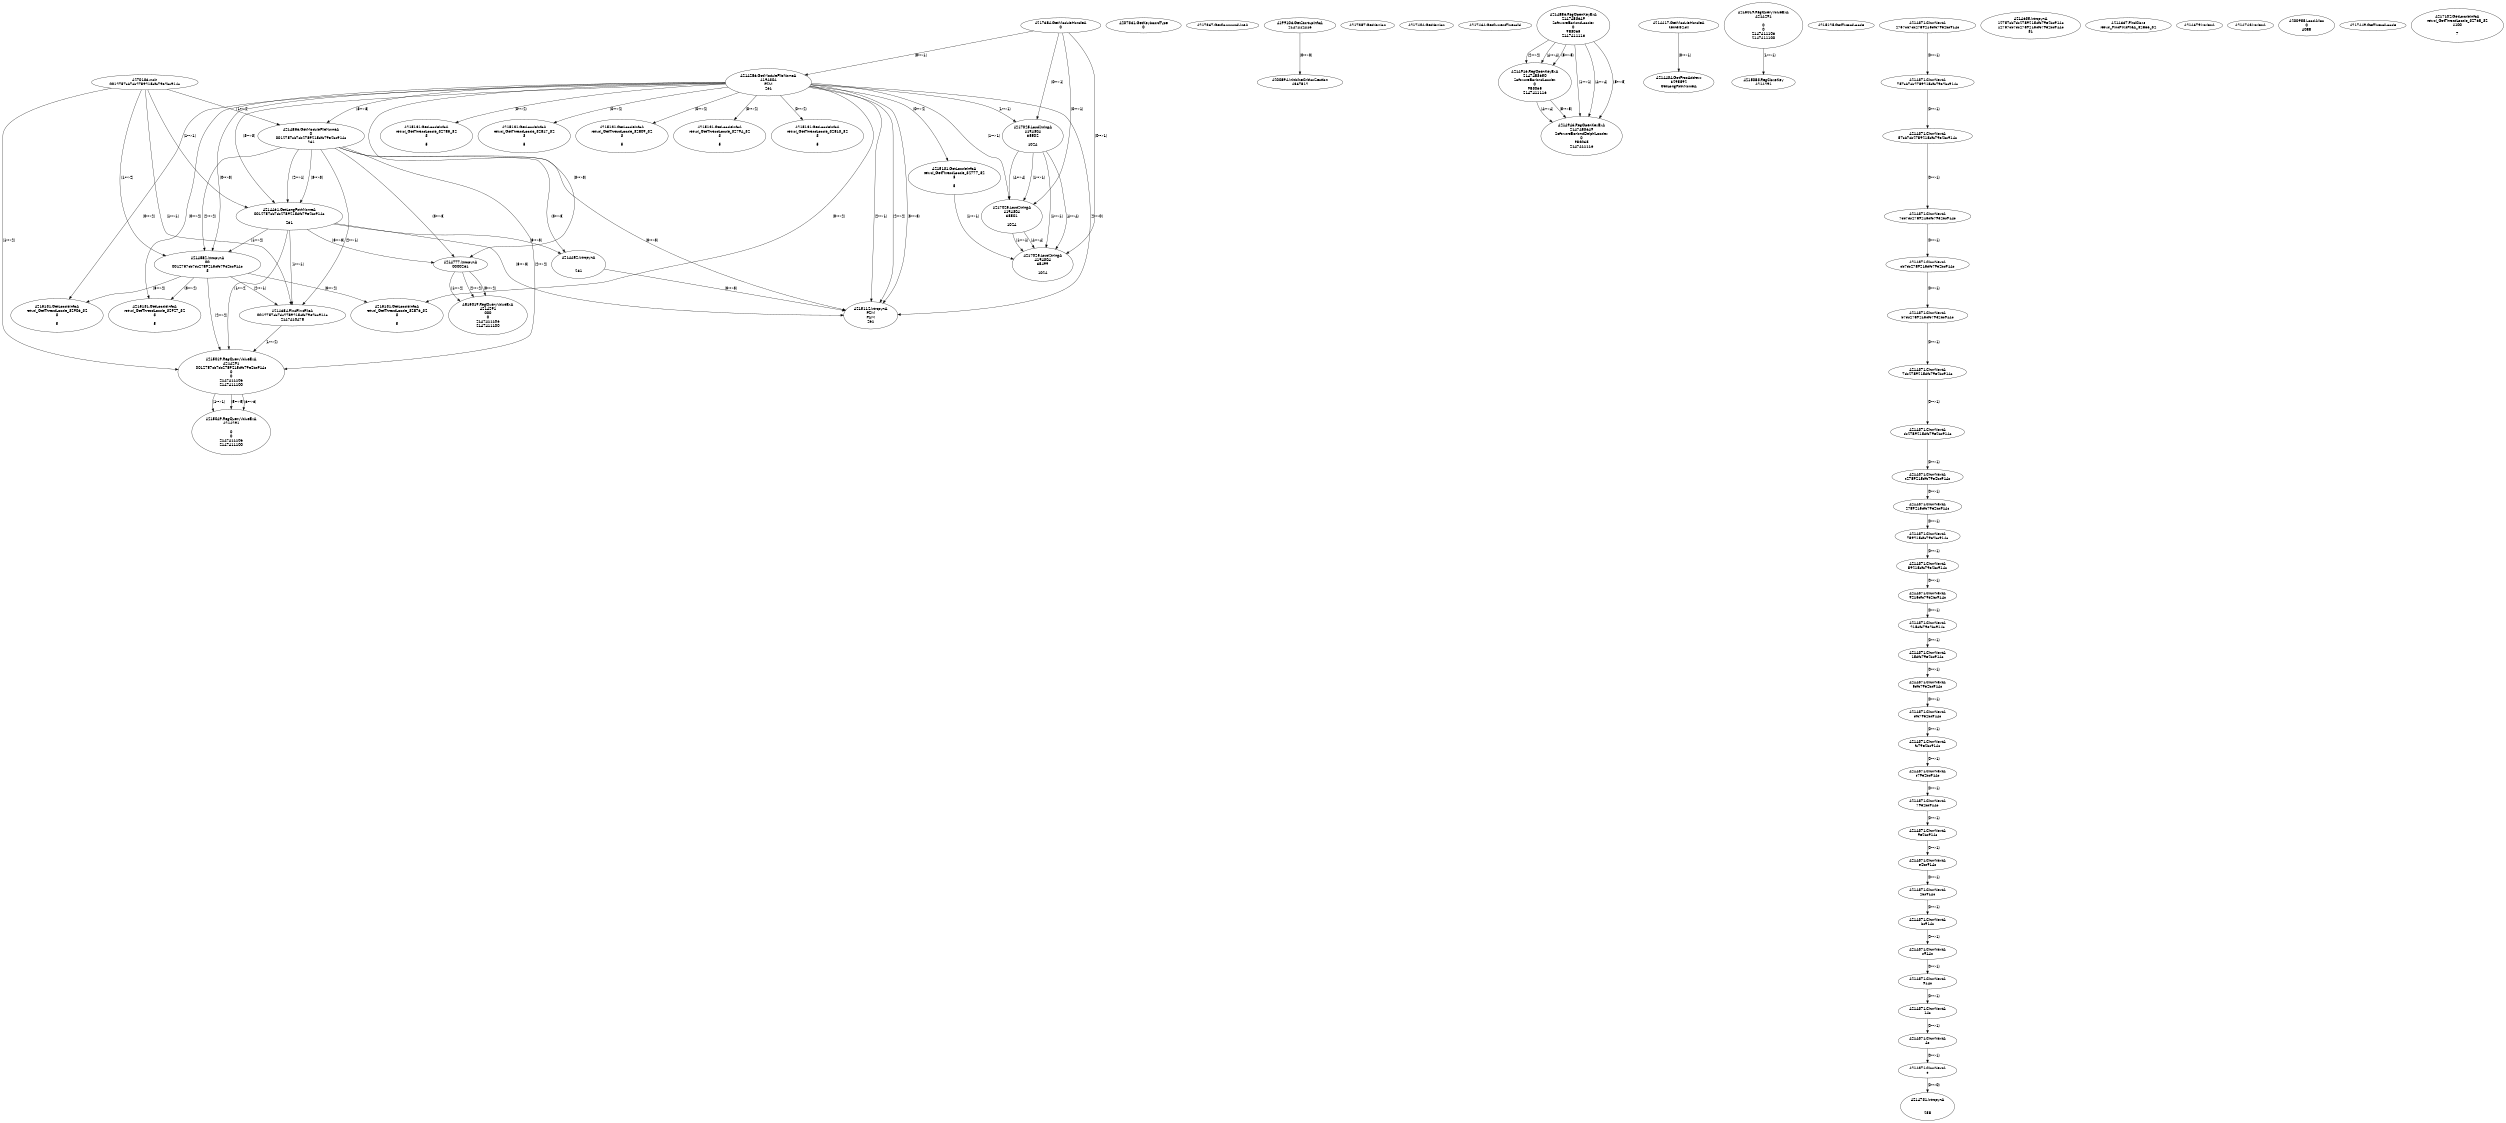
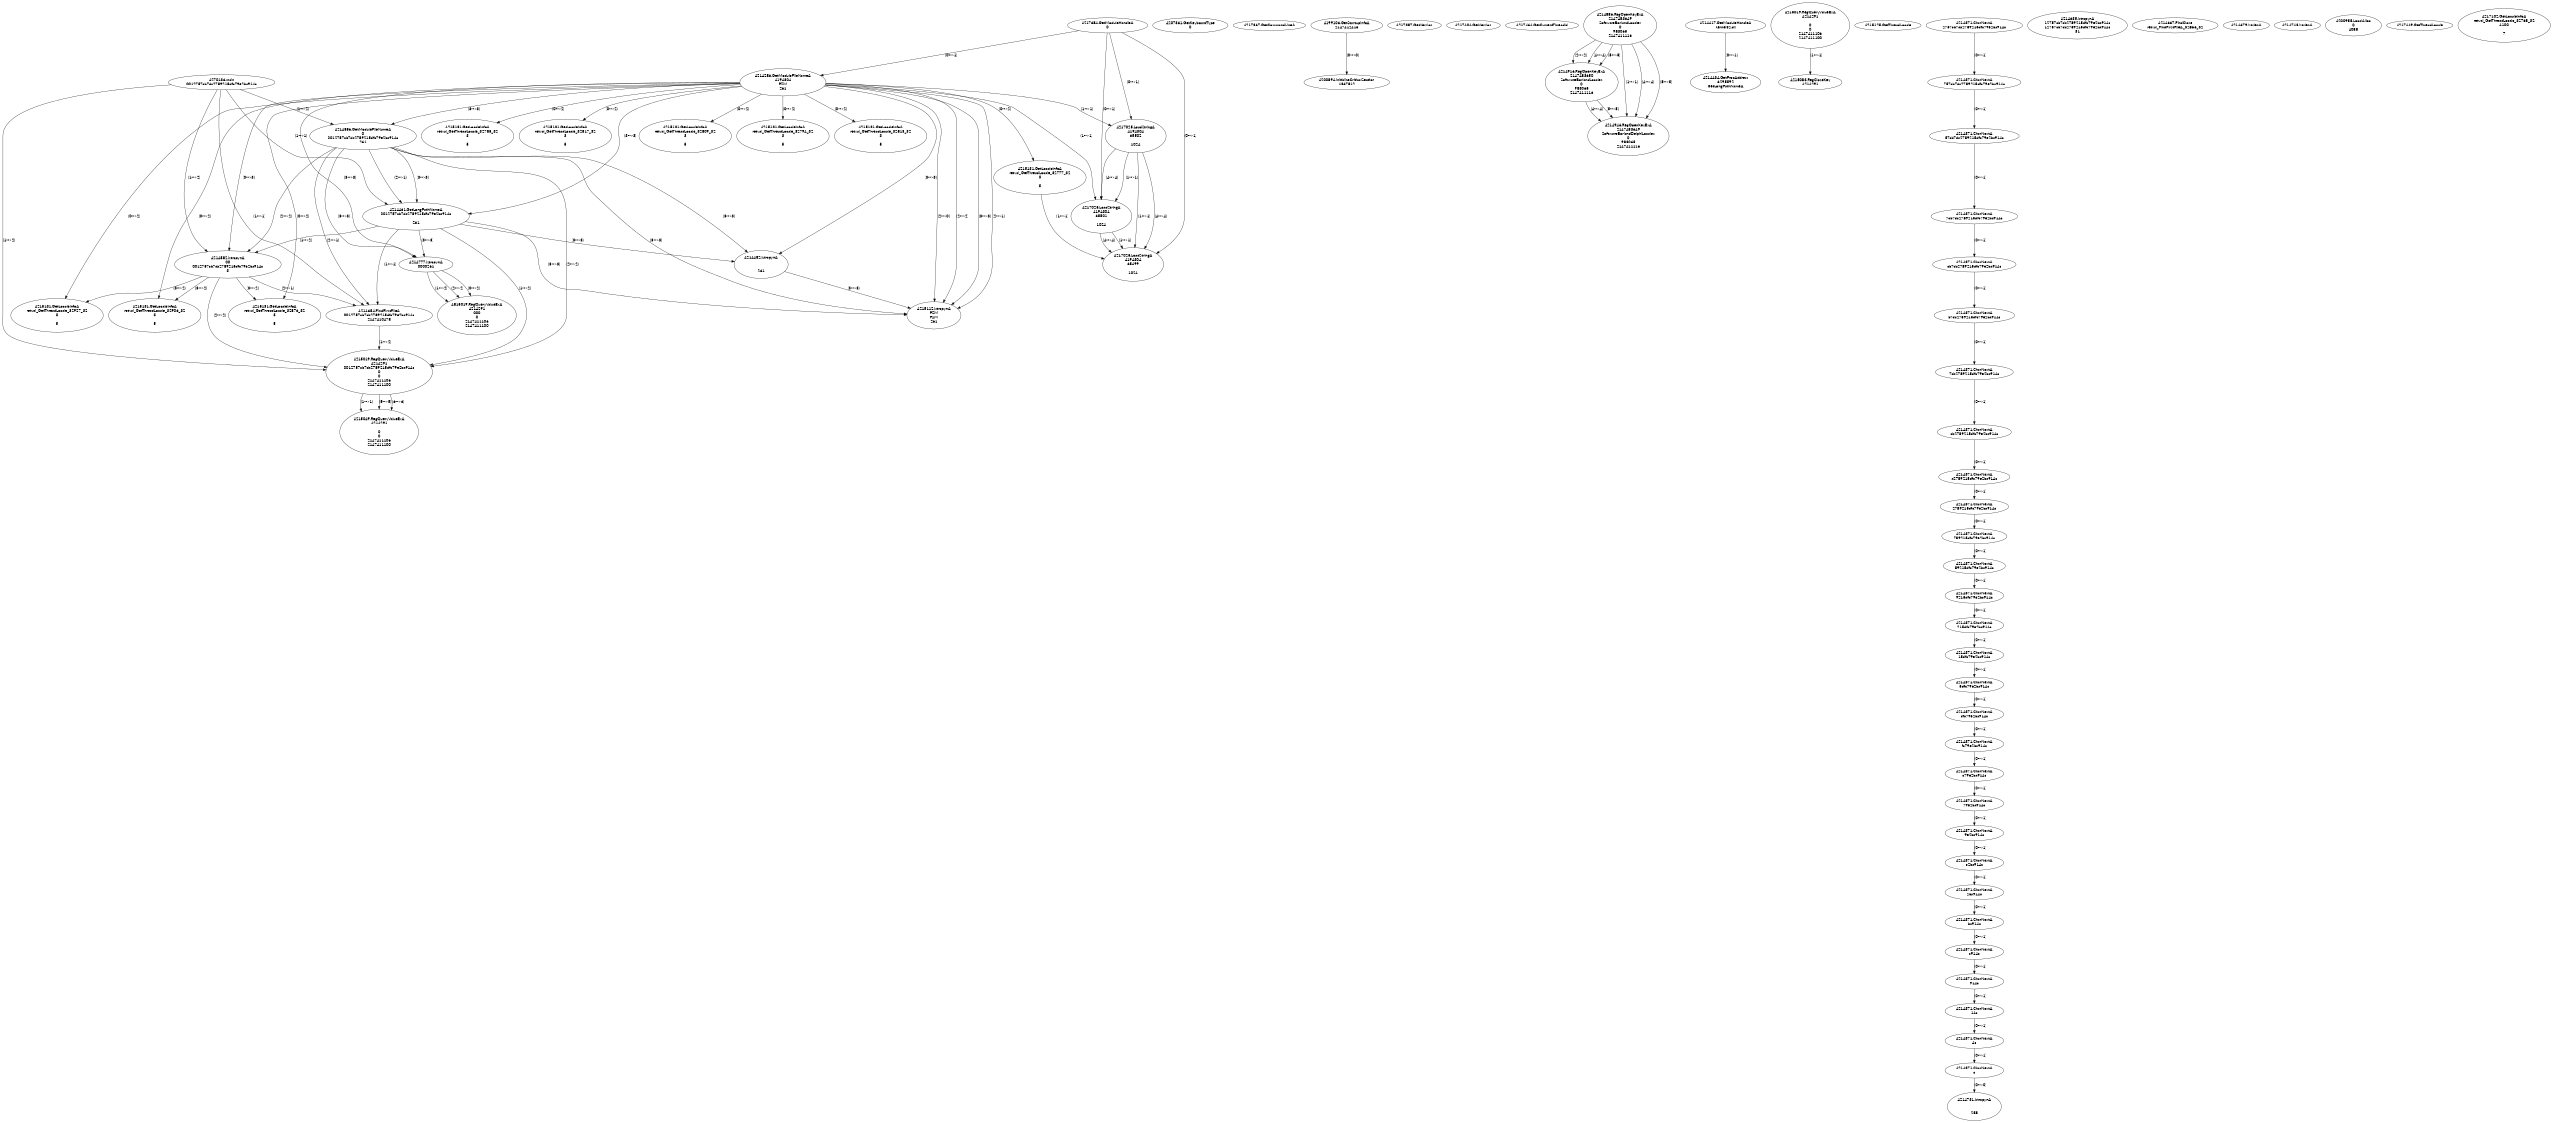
edge "4214286.GetModuleFileNameA 4194304 PZM 261" -> "4214482.lstrcpynA 261": added, label "(3-->3)"
